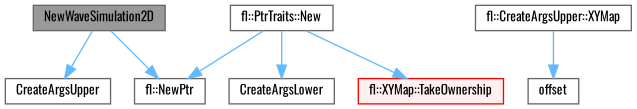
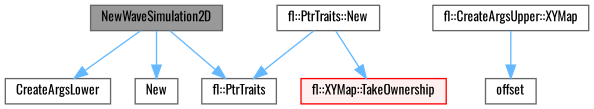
edge "fl::PtrTraits::New" -> "CreateArgsLower": now "NewWaveSimulation2D" -> "CreateArgsLower"
node "CreateArgsUpper": label "CreateArgsUpper" -> "New"
node "fl::NewPtr": label "fl::NewPtr" -> "fl::PtrTraits"
